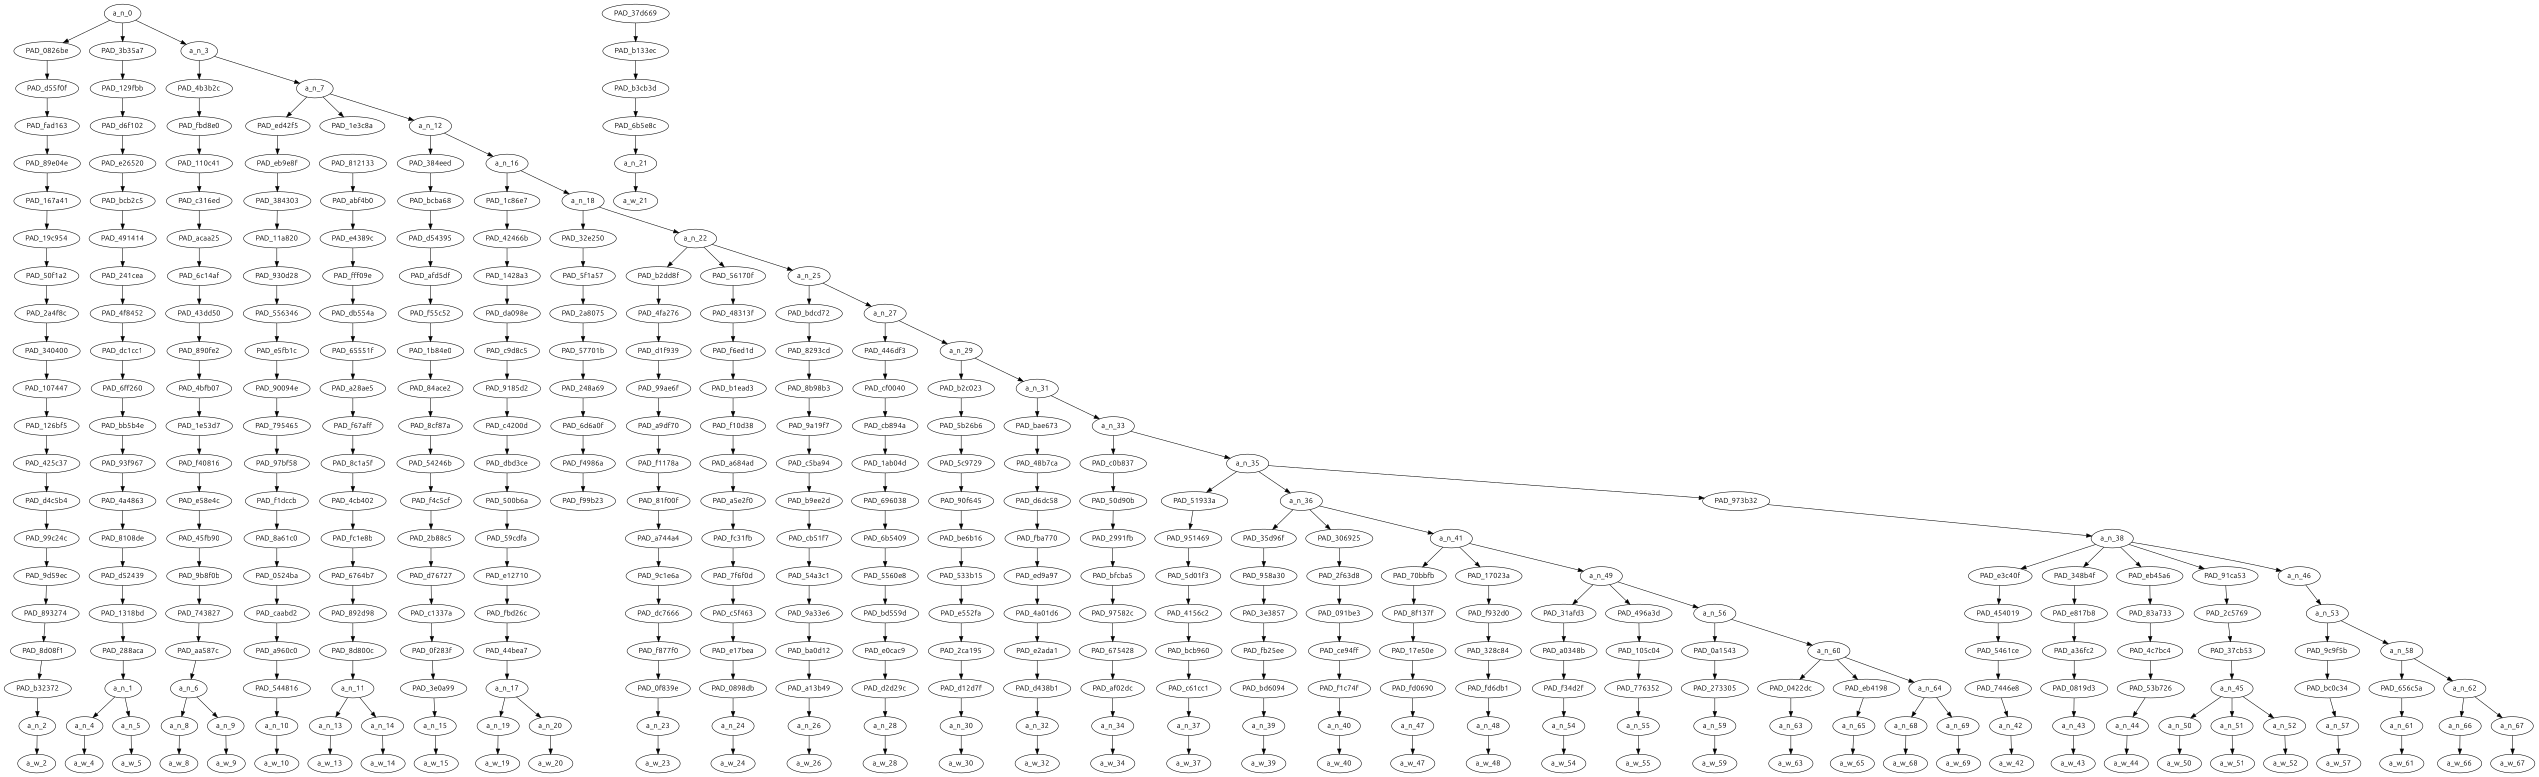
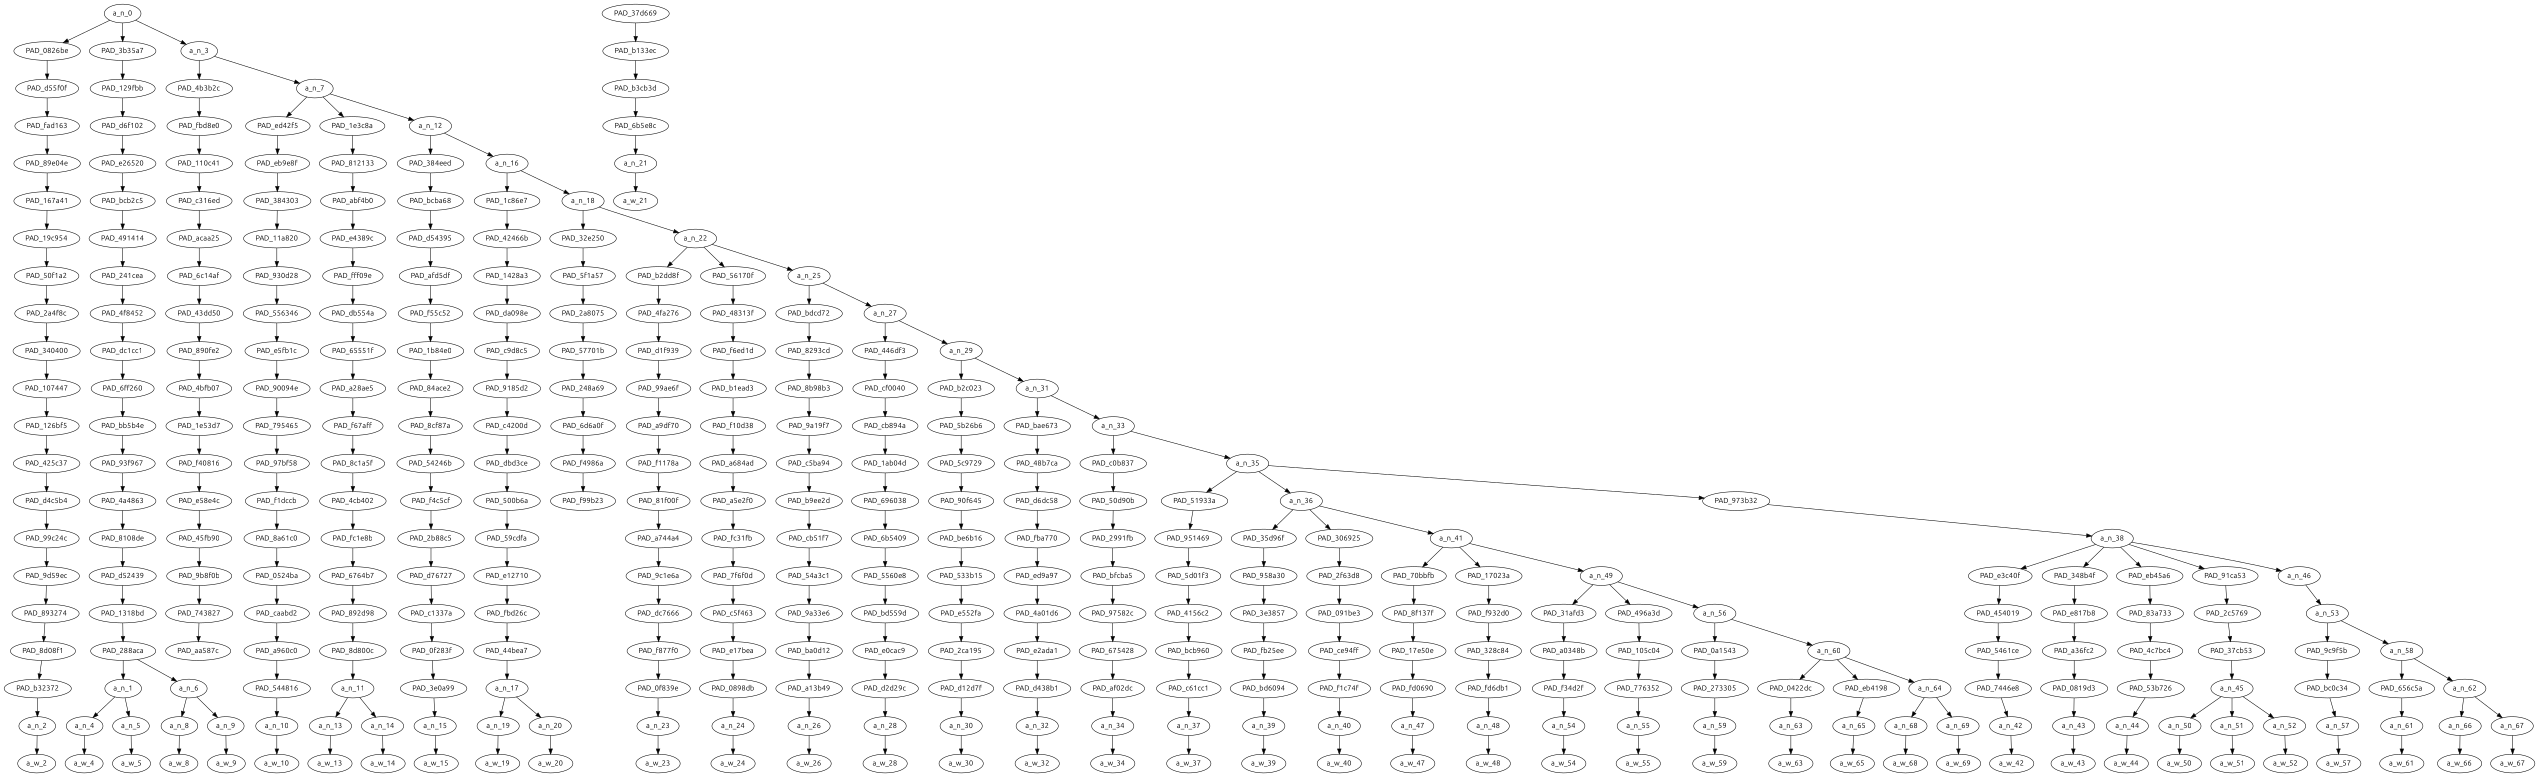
edge "PAD_1e3c8a" -> "PAD_812133": added
edge "PAD_aa587c" -> "a_n_6": now "PAD_288aca" -> "a_n_6"
